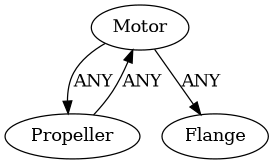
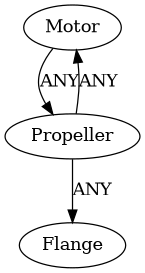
edge "Motor" -> "Flange": now "Propeller" -> "Flange"
